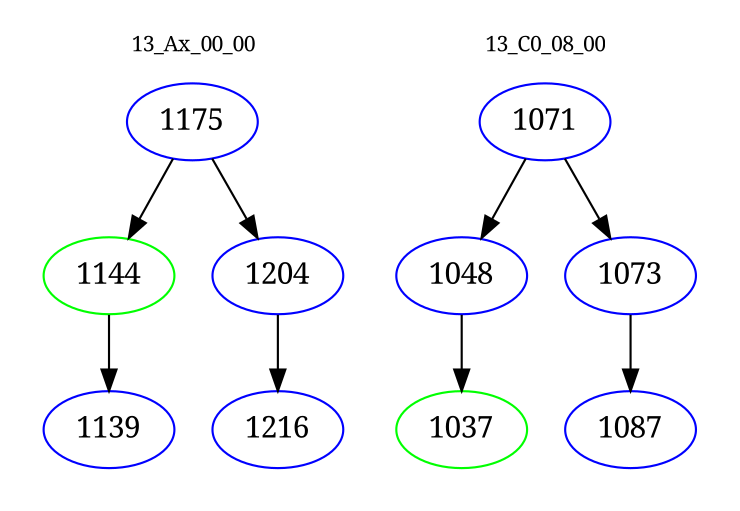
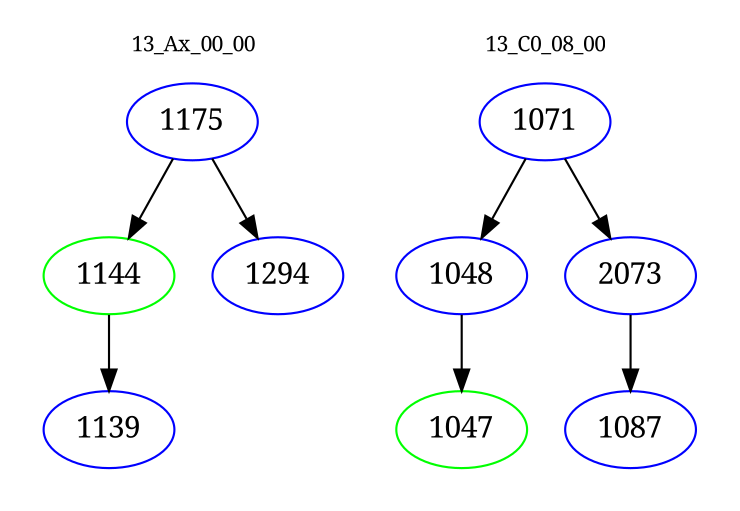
node "1204": label "1204" -> "1294"
node "1073": label "1073" -> "2073"
node "1216": removed
node "1037": label "1037" -> "1047"
